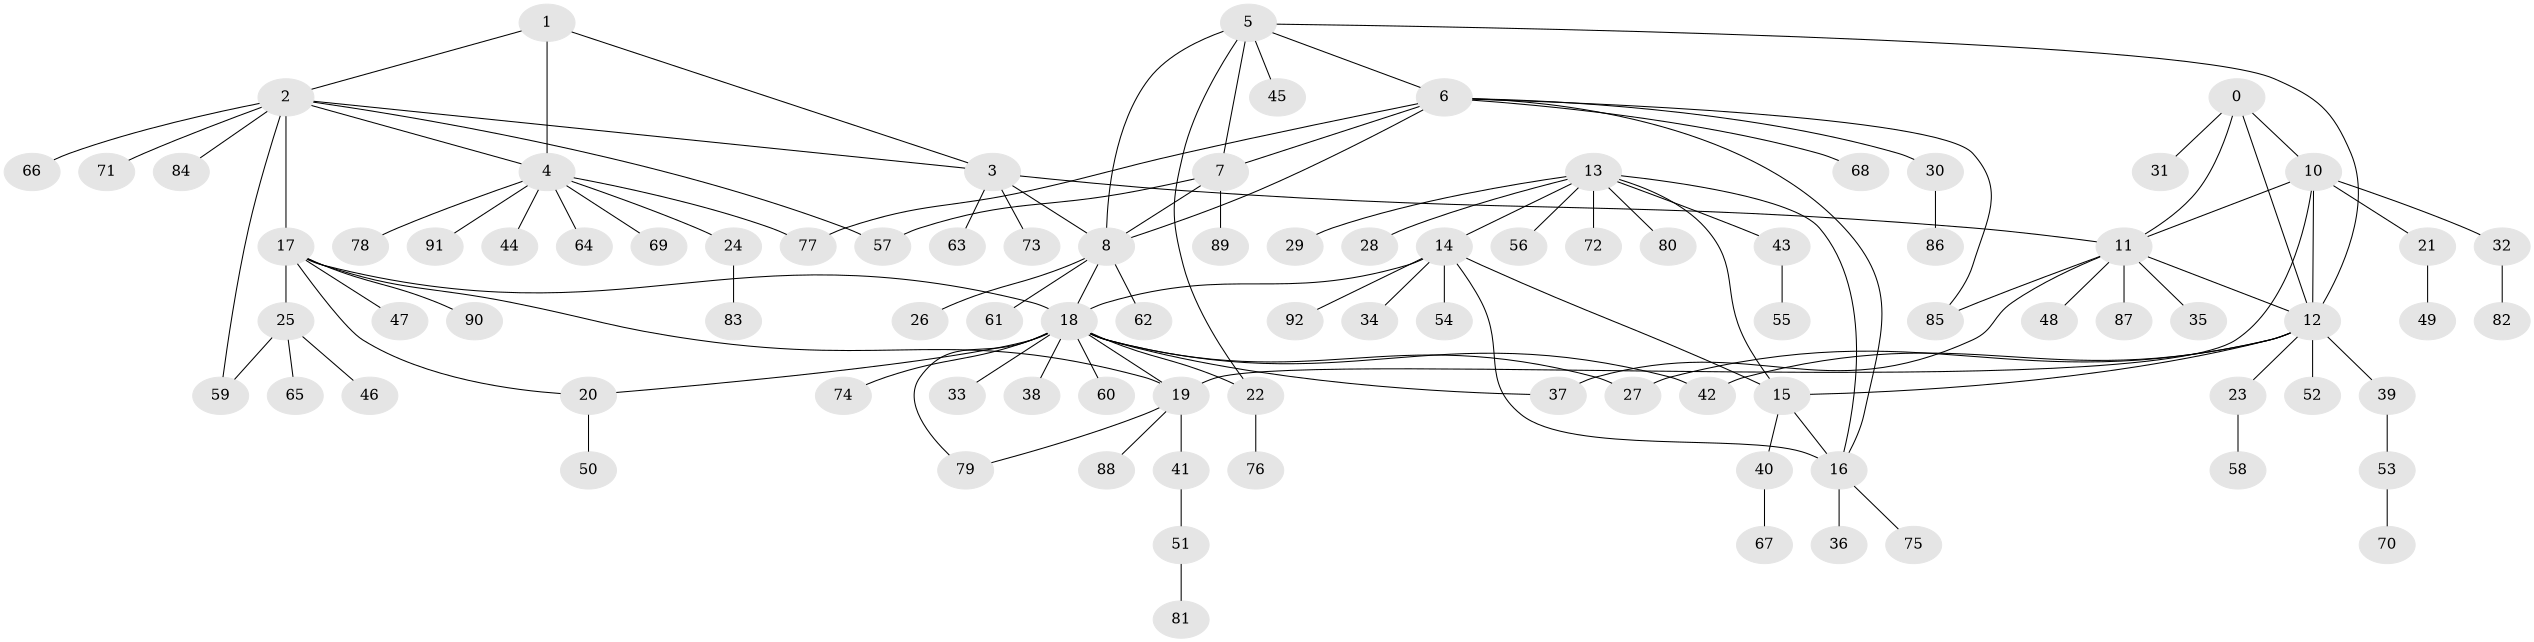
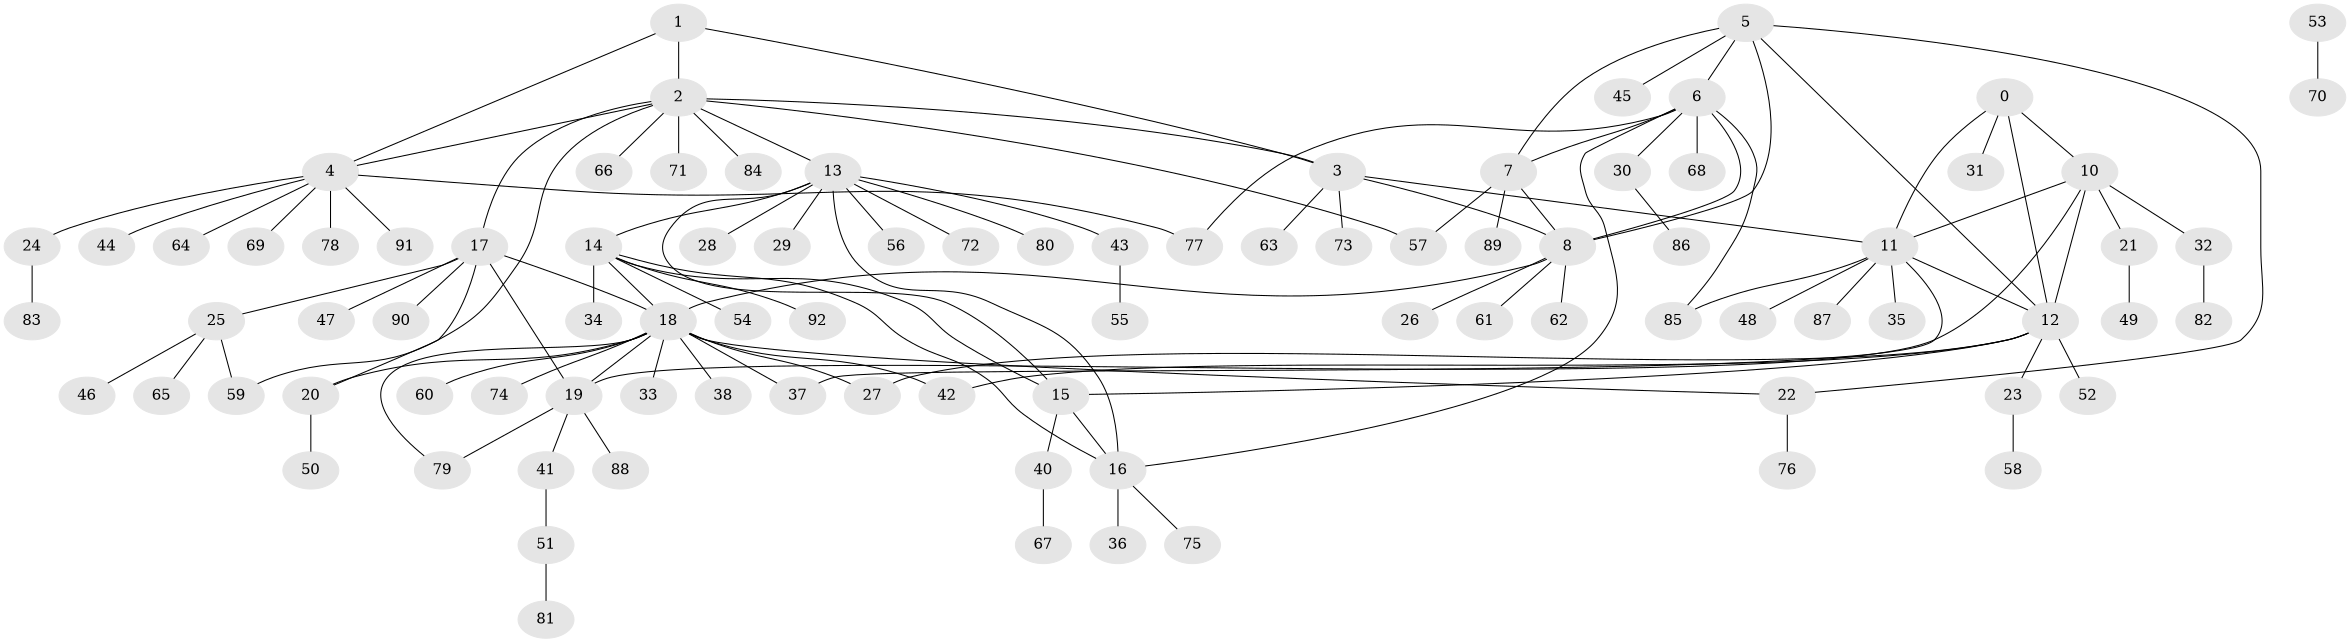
edge "2" -- "13": added
node "39": removed
